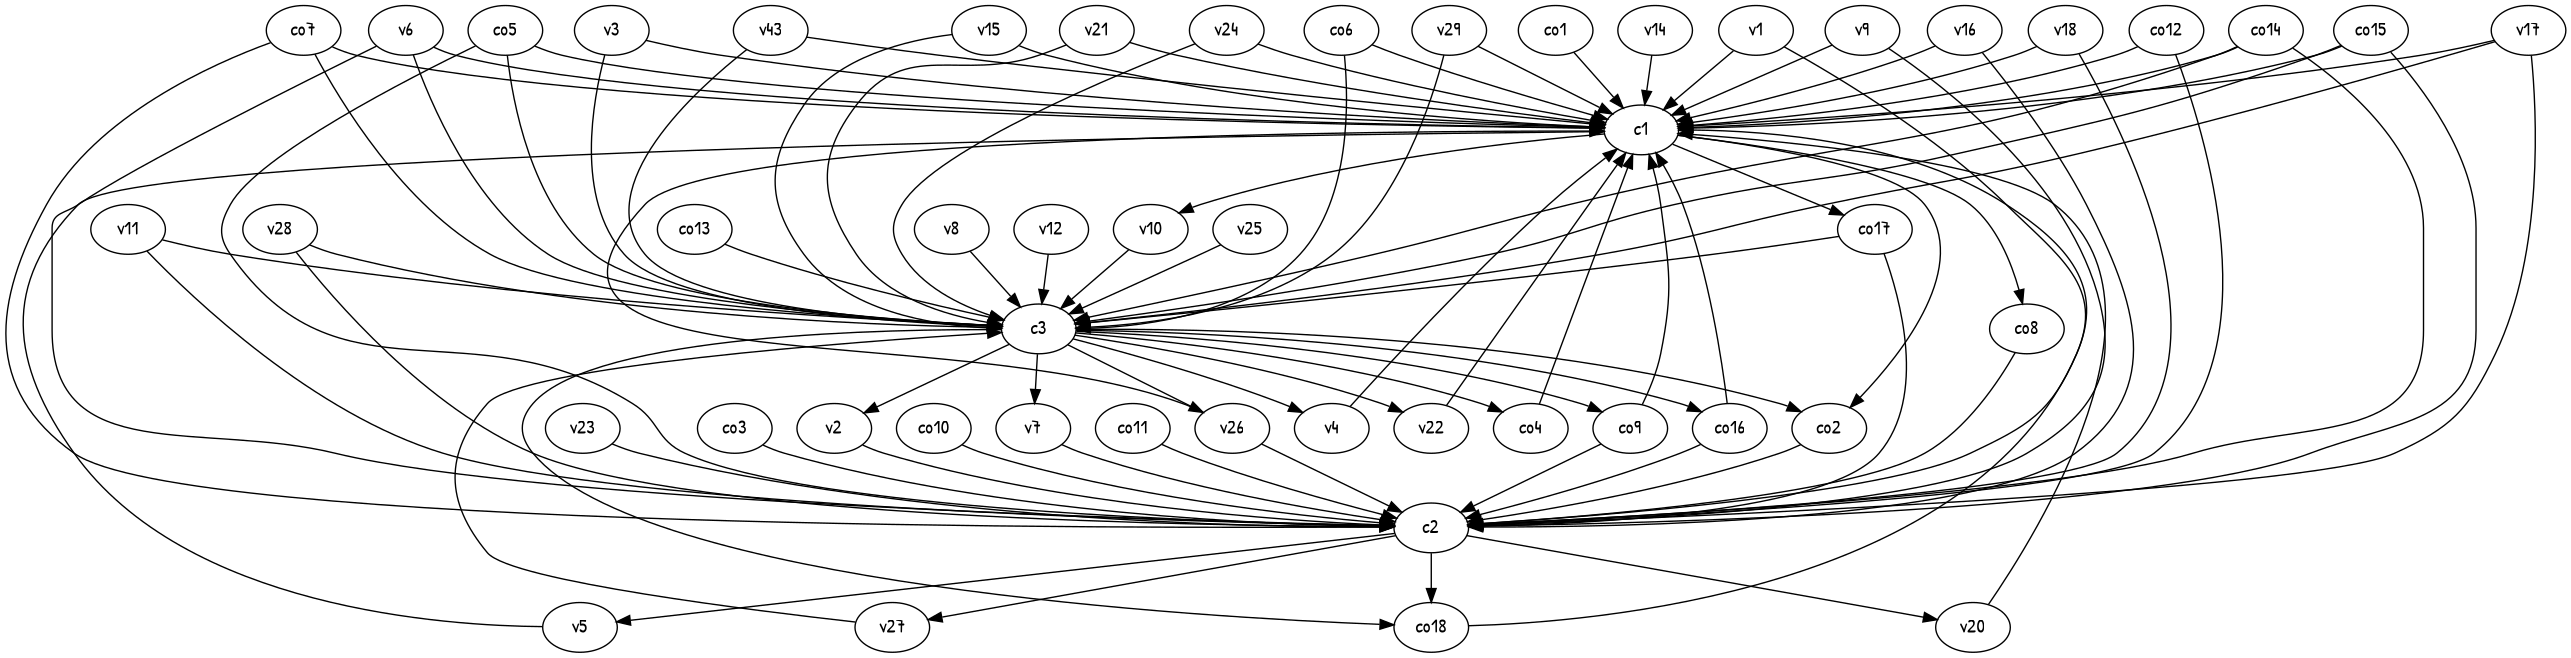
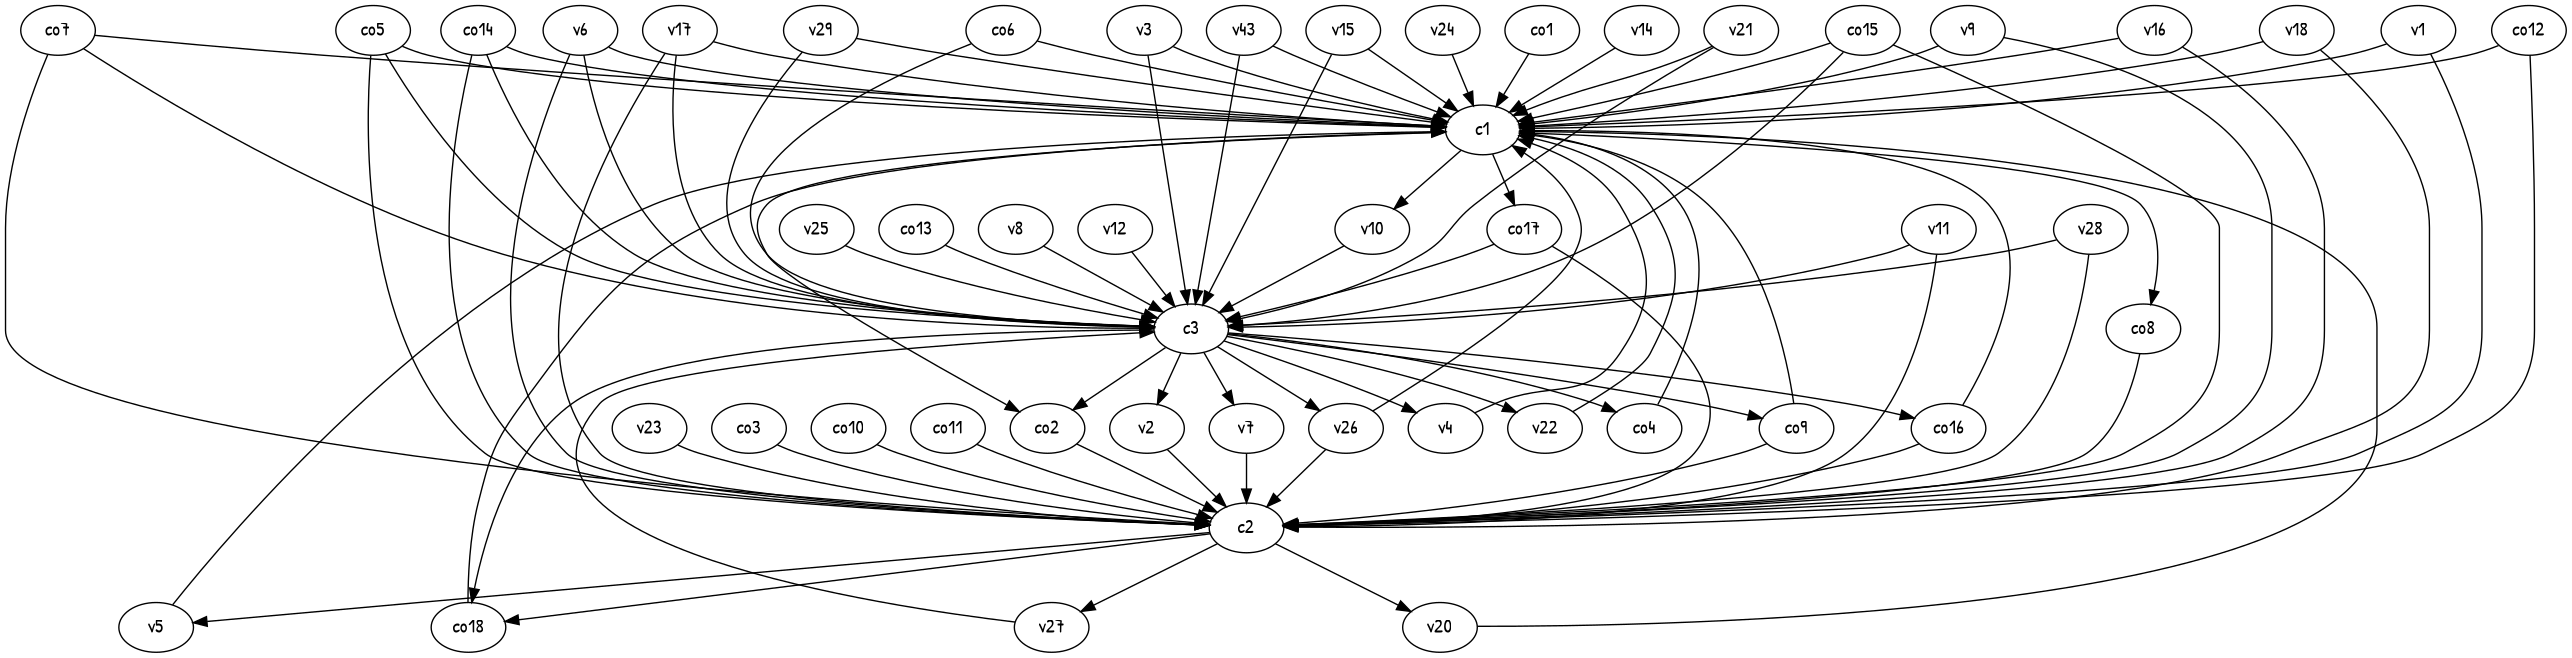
edge "v24" -> "c3": removed
